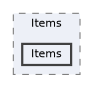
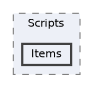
cluster "Items": label "Items" -> "Scripts"
